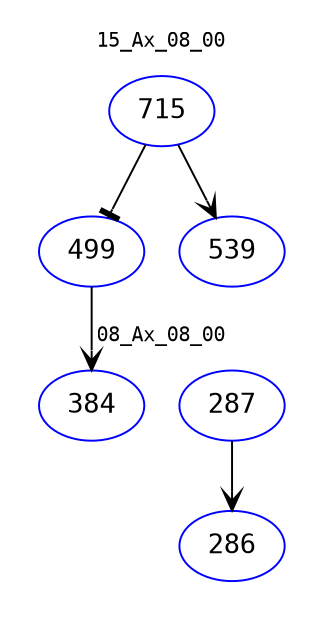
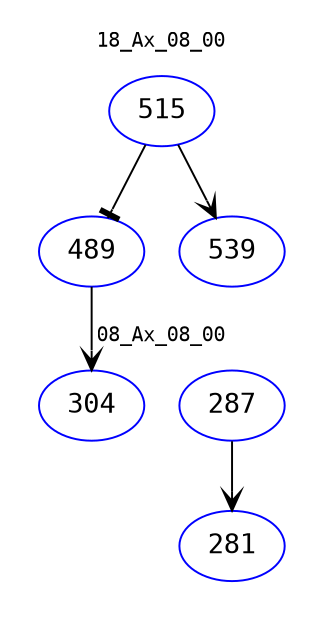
cluster "15_Ax_08_00": label "15_Ax_08_00" -> "18_Ax_08_00"
node "715": label "715" -> "515"
node "499": label "499" -> "489"
node "384": label "384" -> "304"
node "286": label "286" -> "281"
